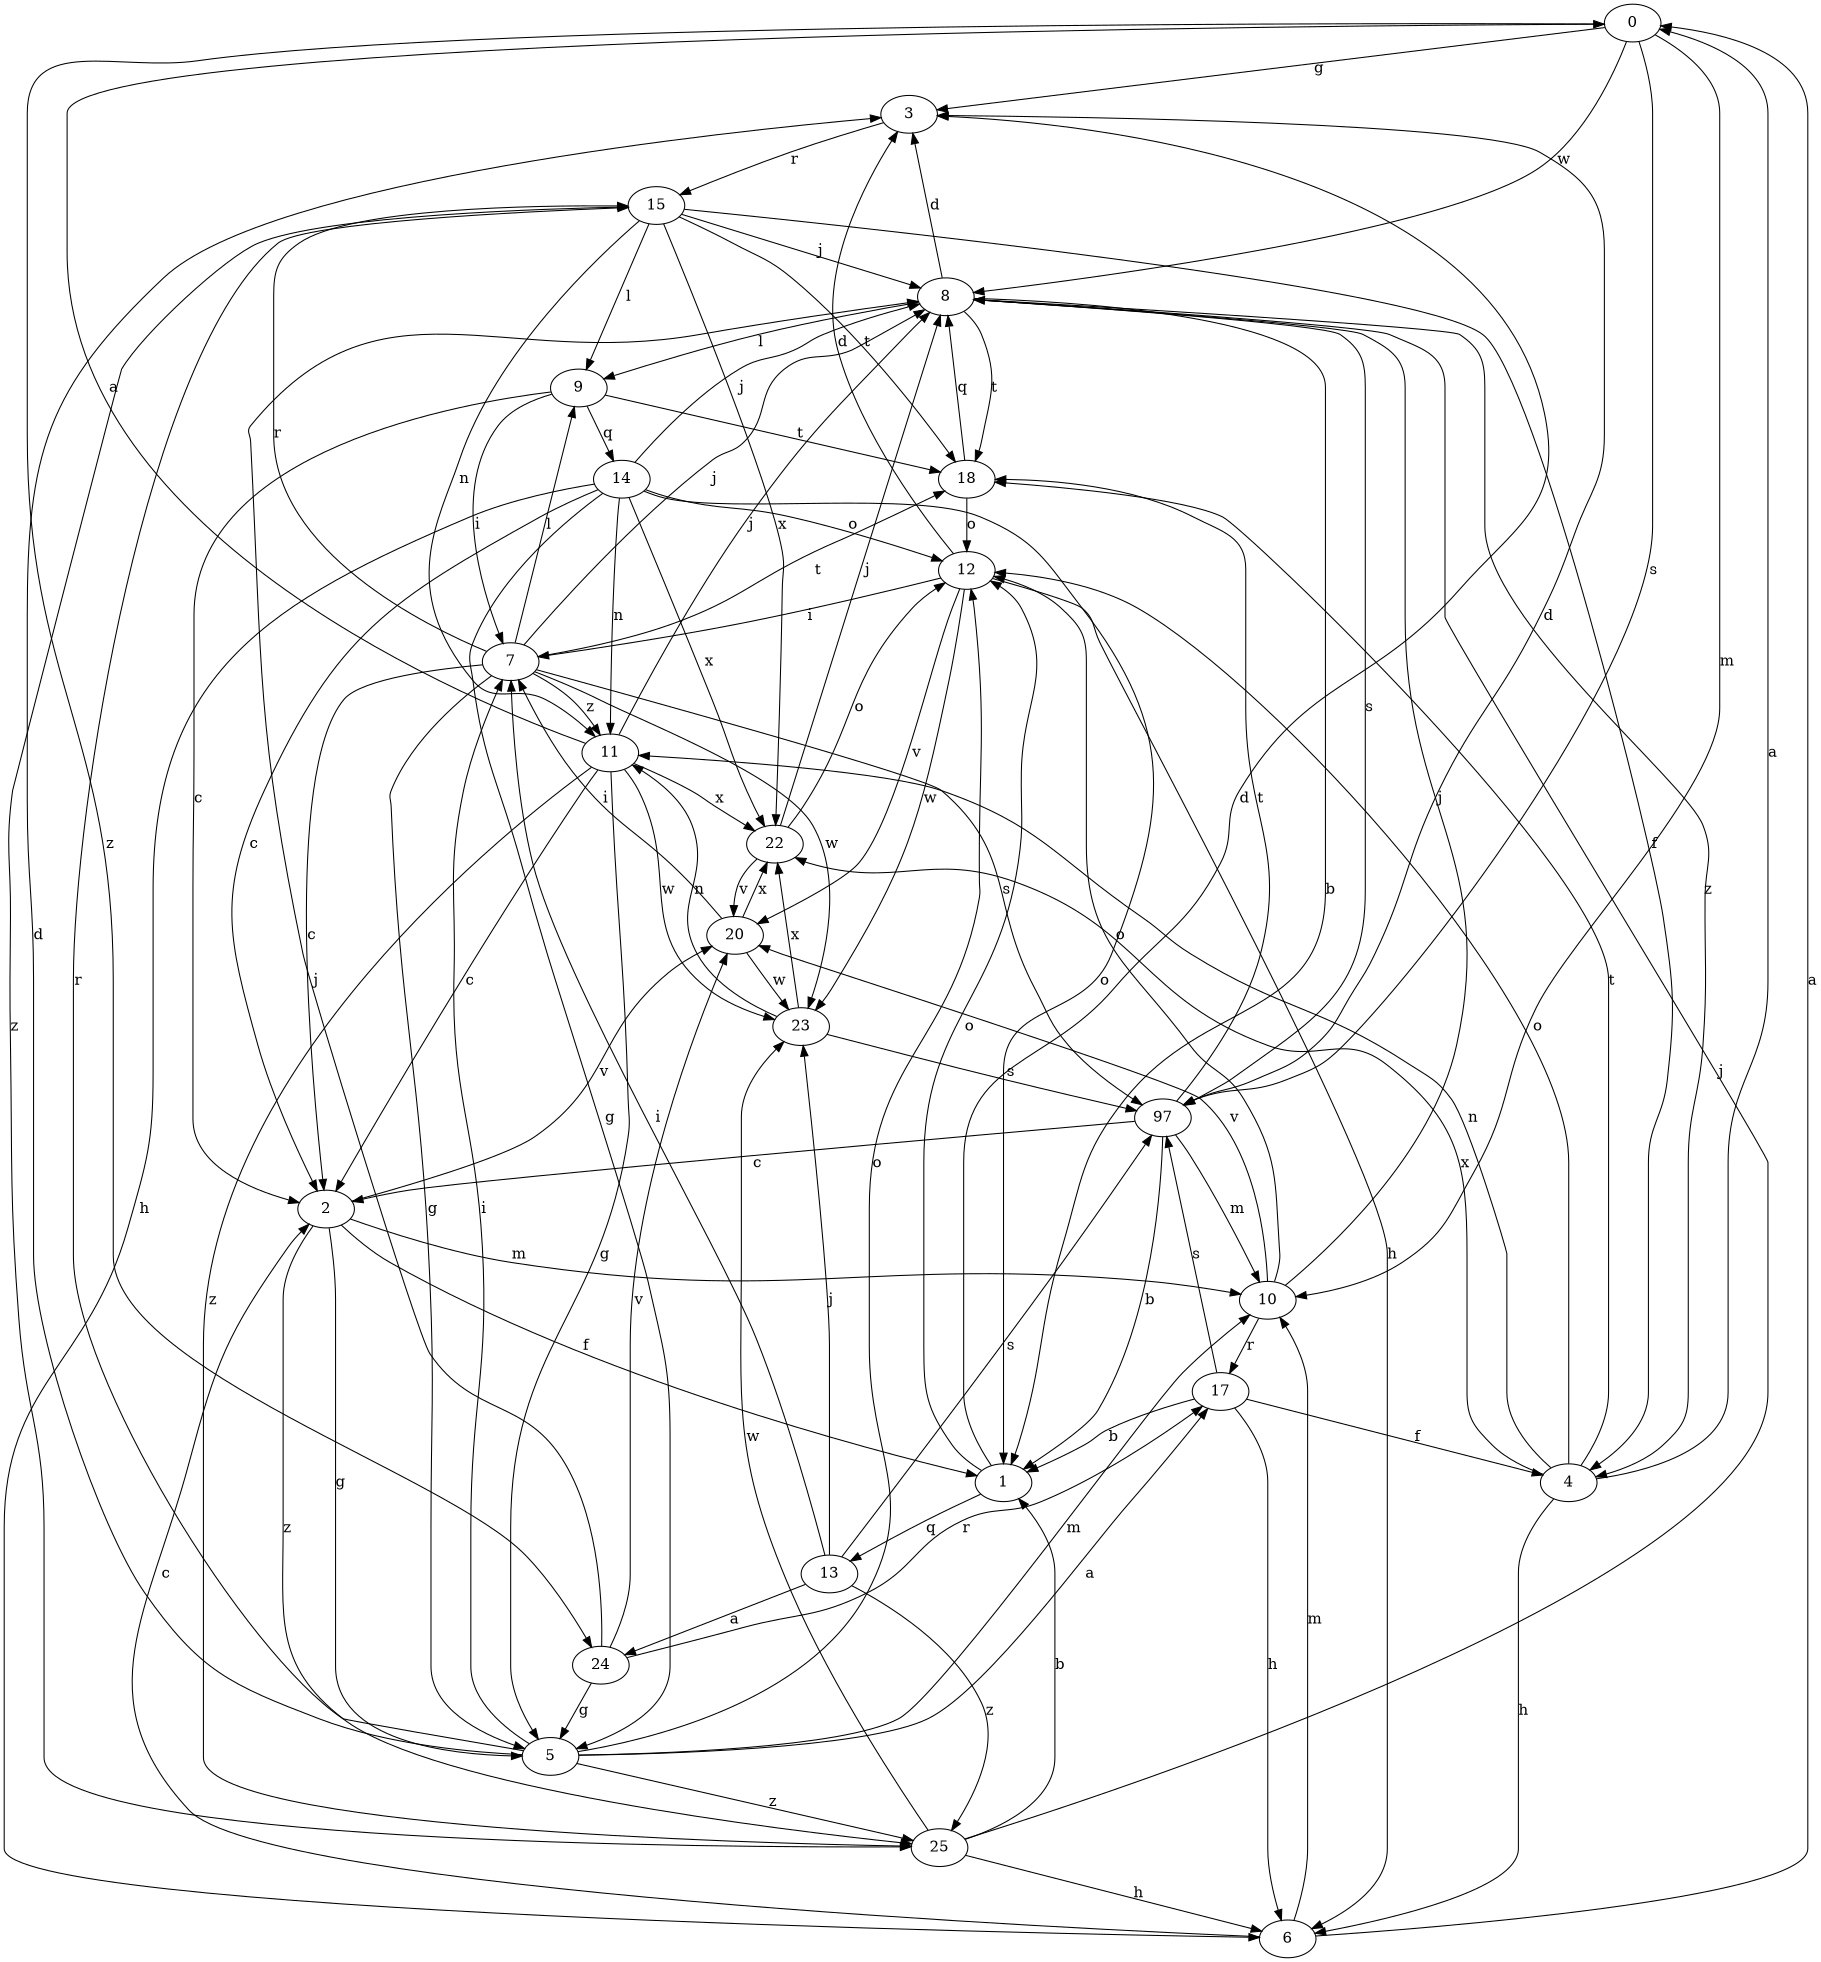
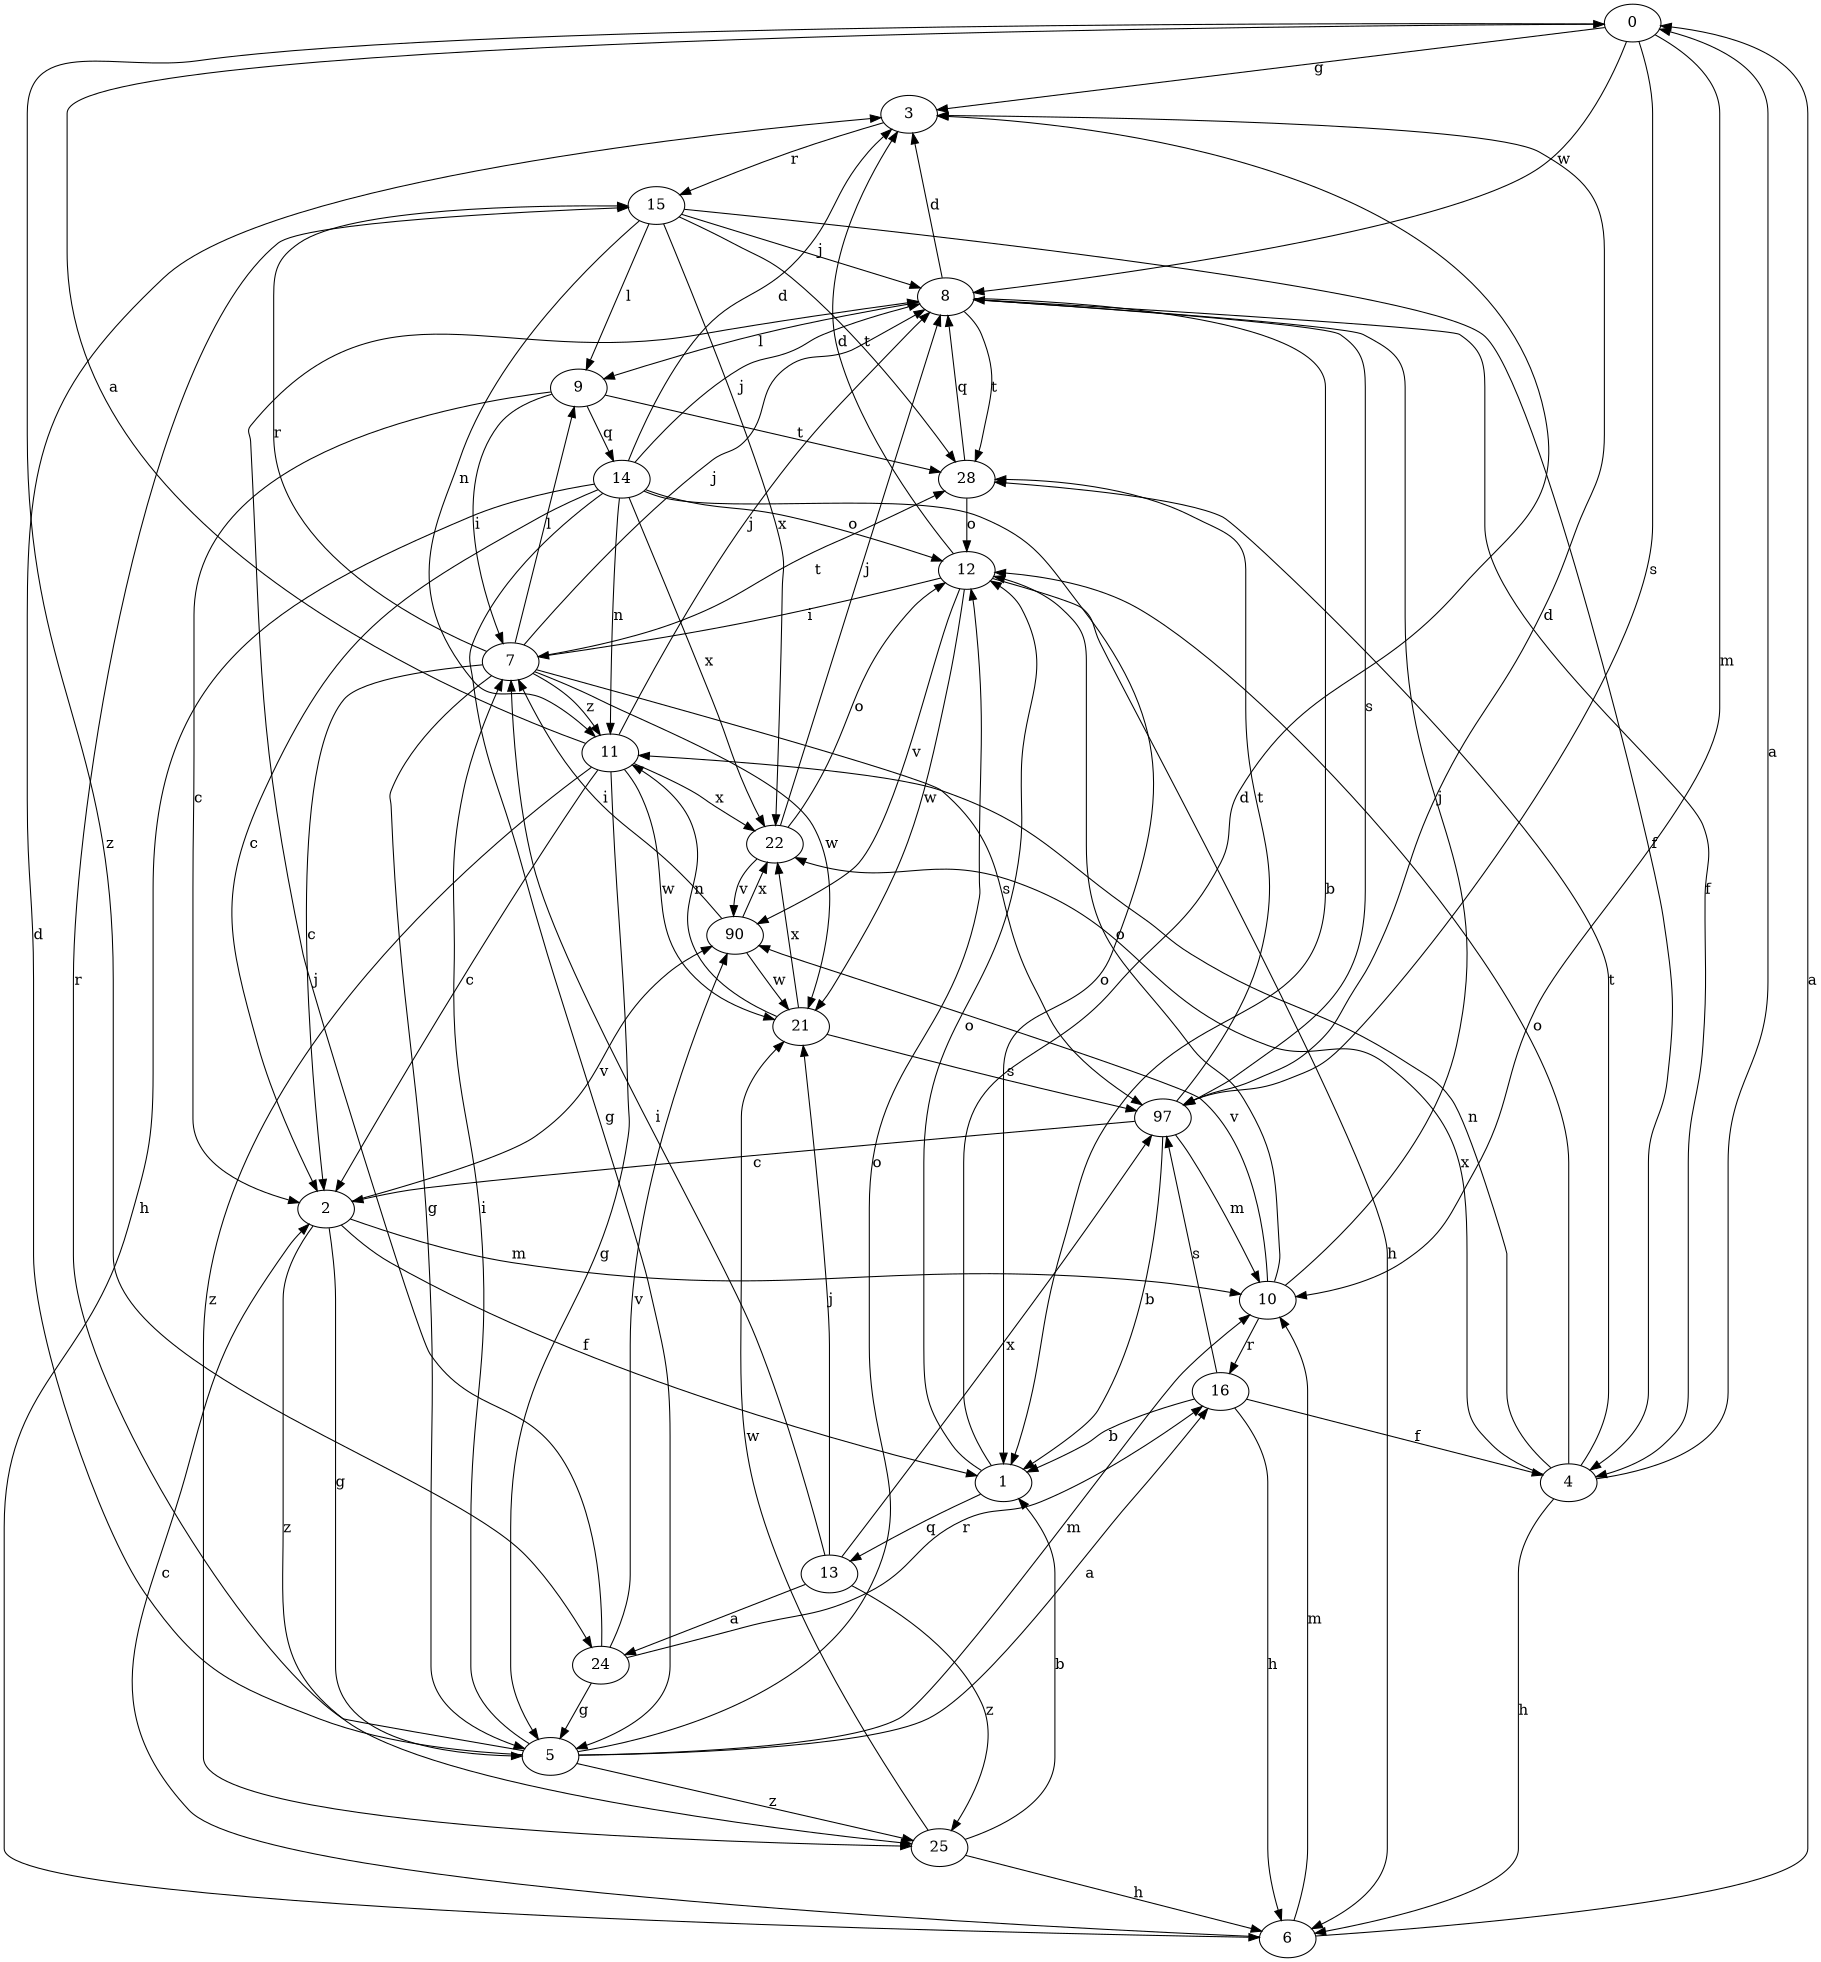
edge "14" -> "3": added, label "d"
node "18": label "18" -> "28"
edge "8" -> "4": label "z" -> "f"
node "20": label "20" -> "90"
node "23": label "23" -> "21"
edge "25" -> "8": removed, label "j"
edge "15" -> "25": removed, label "z"
edge "13" -> "97": label "s" -> "x"
node "17": label "17" -> "16"
